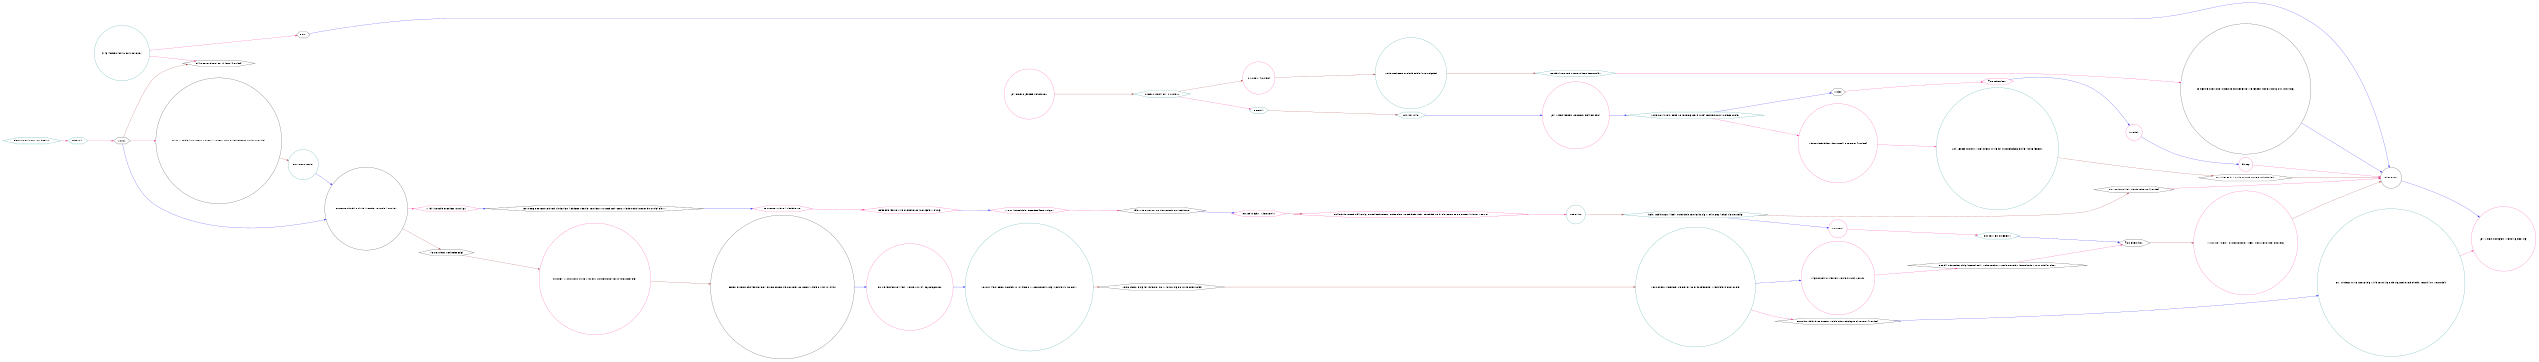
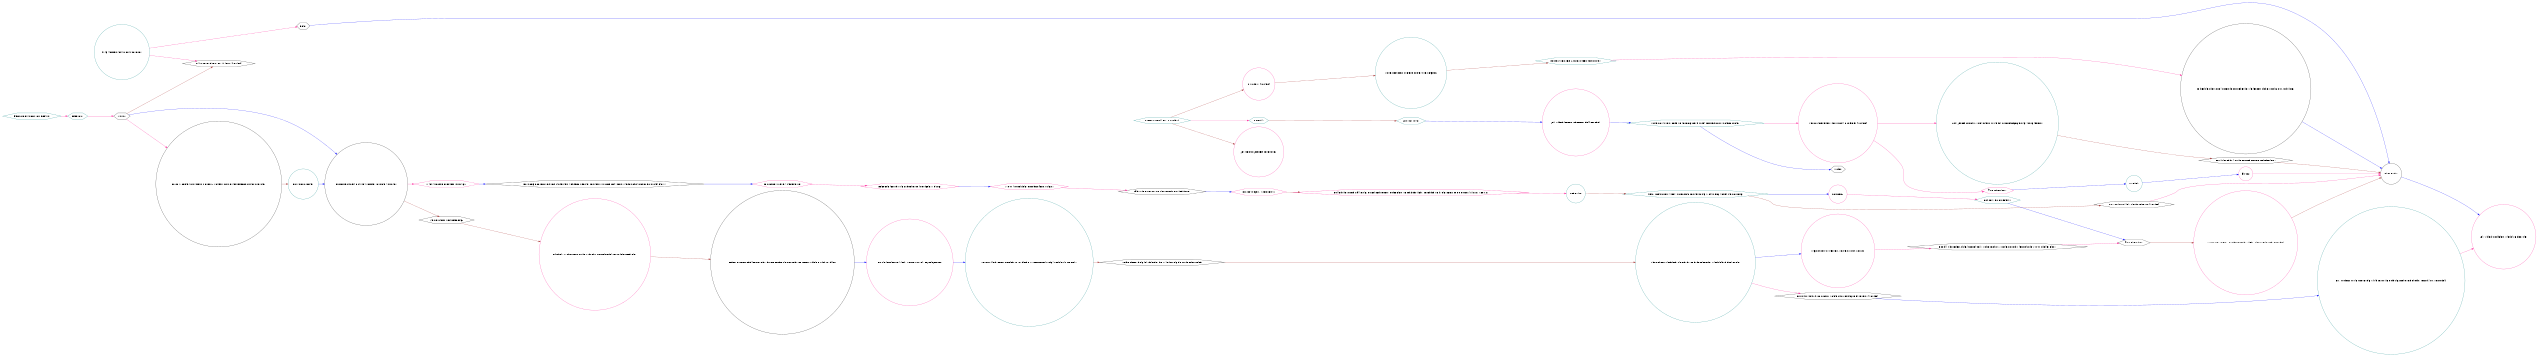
edge "Może." -> "+10 Chemistry": now "Nie powiedziałem, że z troski o CIEBIE. [Koniec]" -> "+10 Chemistry"
edge "Jak bardzo JESTEŚ zakażona?" -> "Pytasz z troski czy z nudów?": reversed
node "Uważaj.": color deeppink -> teal
